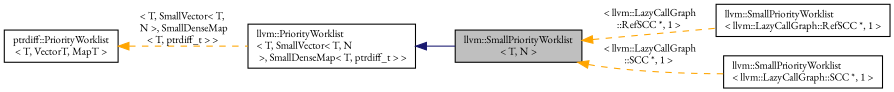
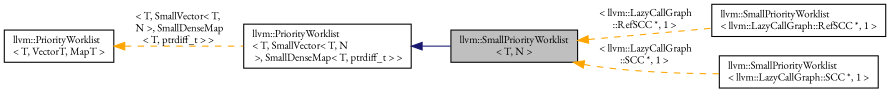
node "ptrdiff::PriorityWorklist < T, VectorT, MapT >": label "ptrdiff::PriorityWorklist < T, VectorT, MapT >" -> "llvm::PriorityWorklist < T, VectorT, MapT >"
